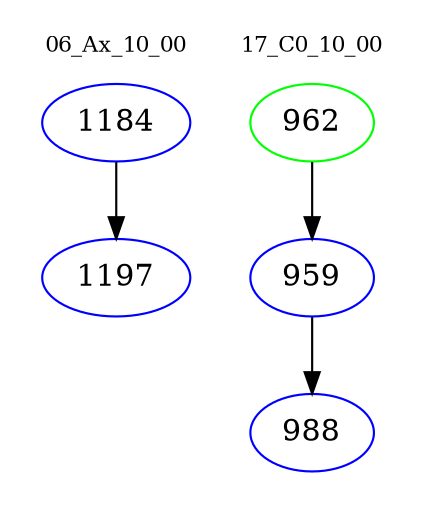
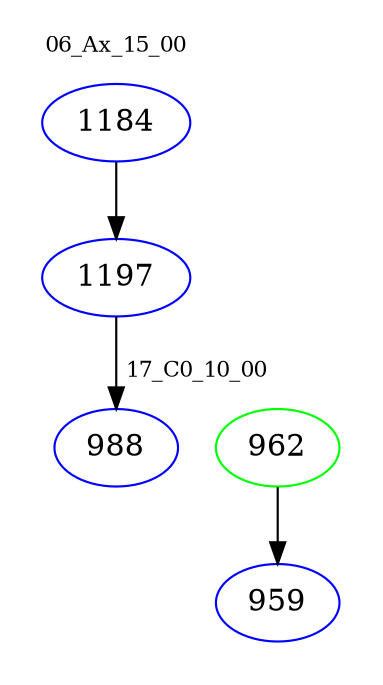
cluster "06_Ax_10_00": label "06_Ax_10_00" -> "06_Ax_15_00"
edge "959" -> "988": now "1197" -> "988"
